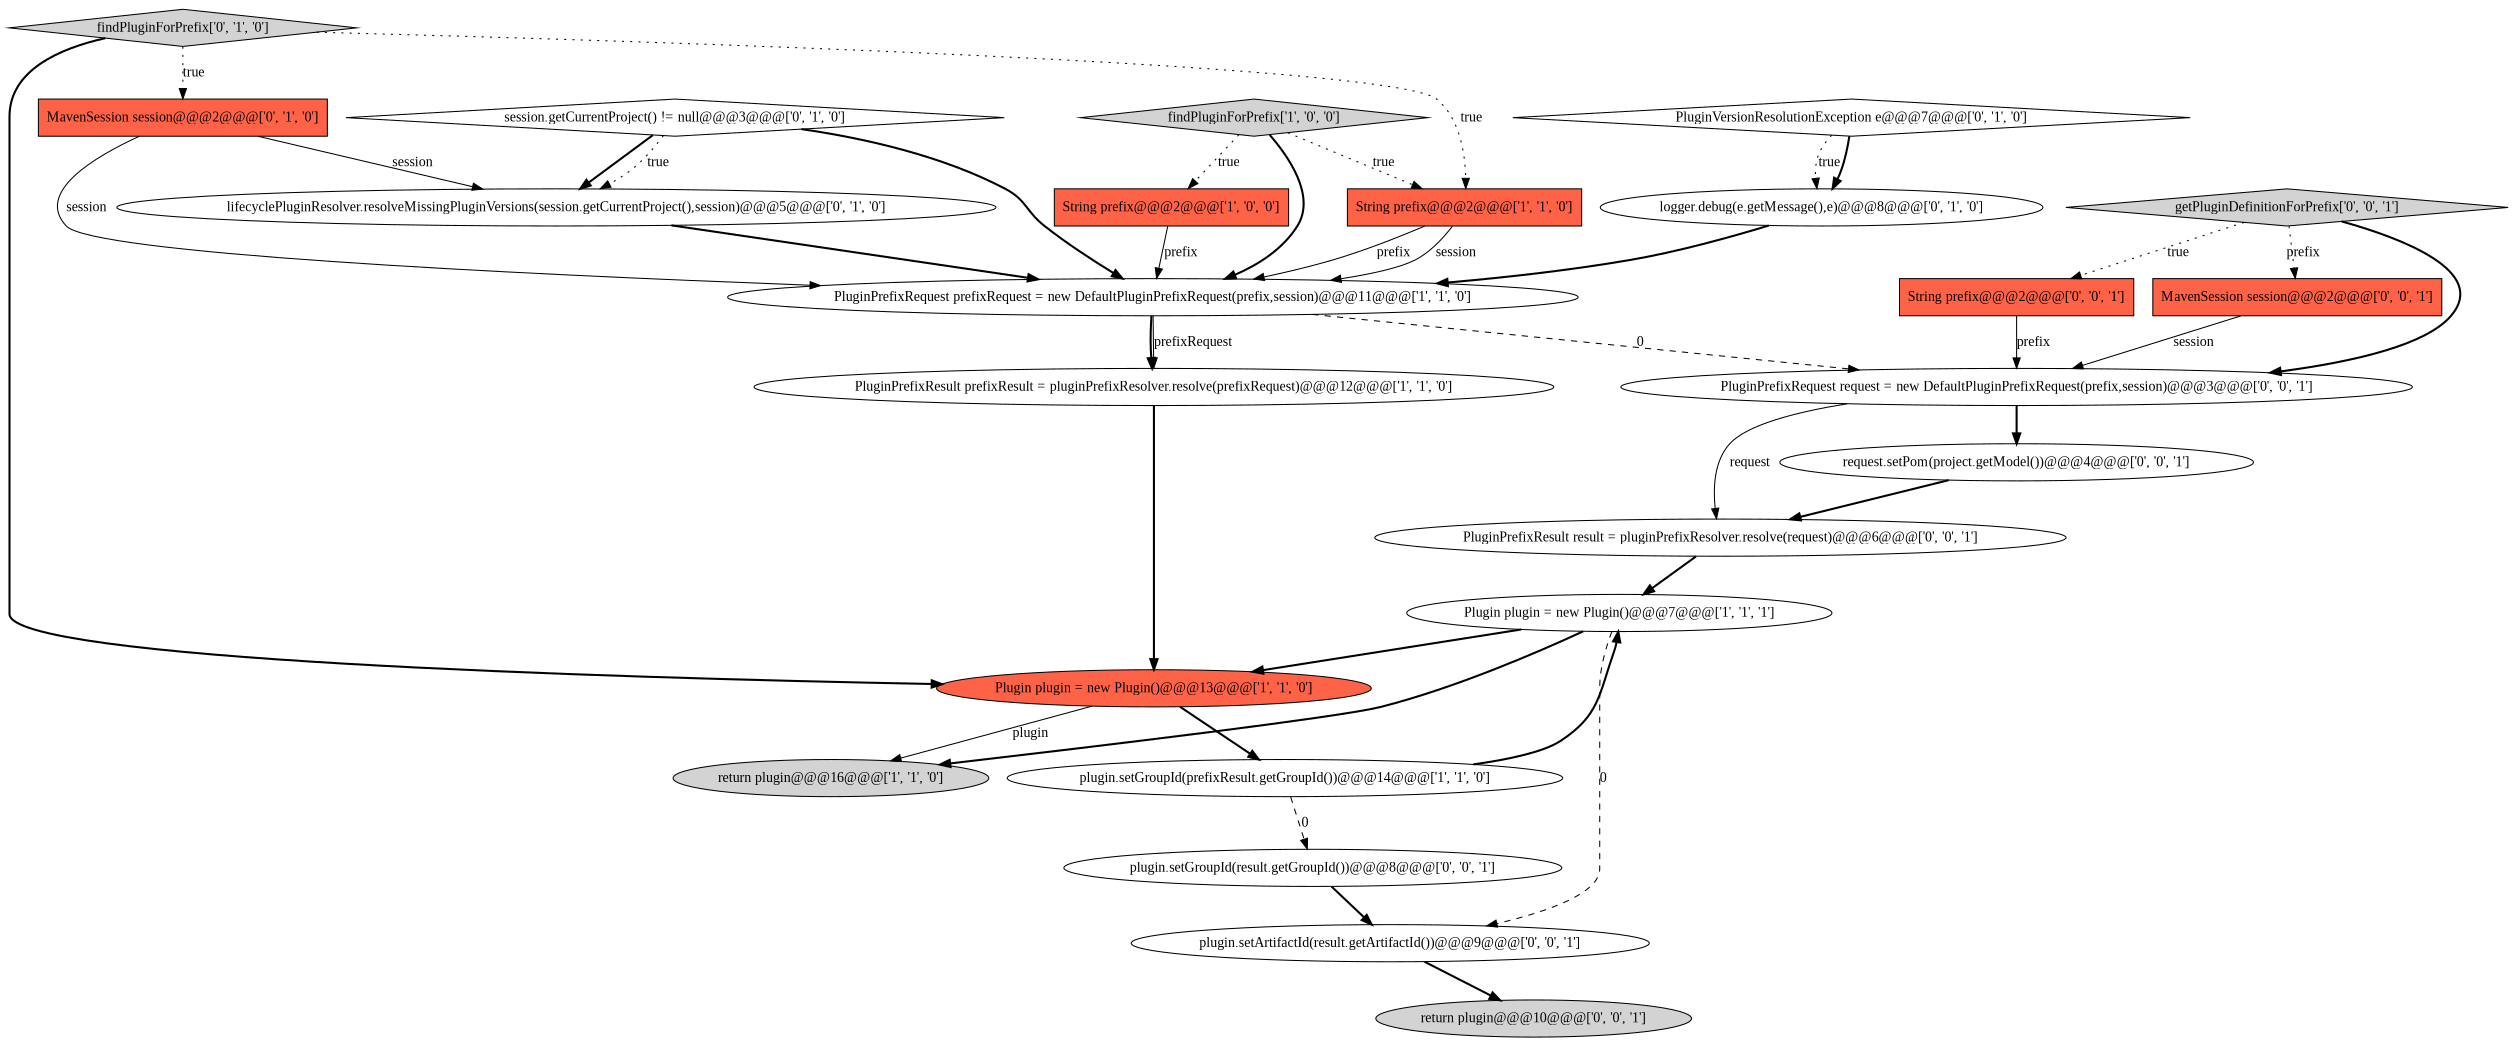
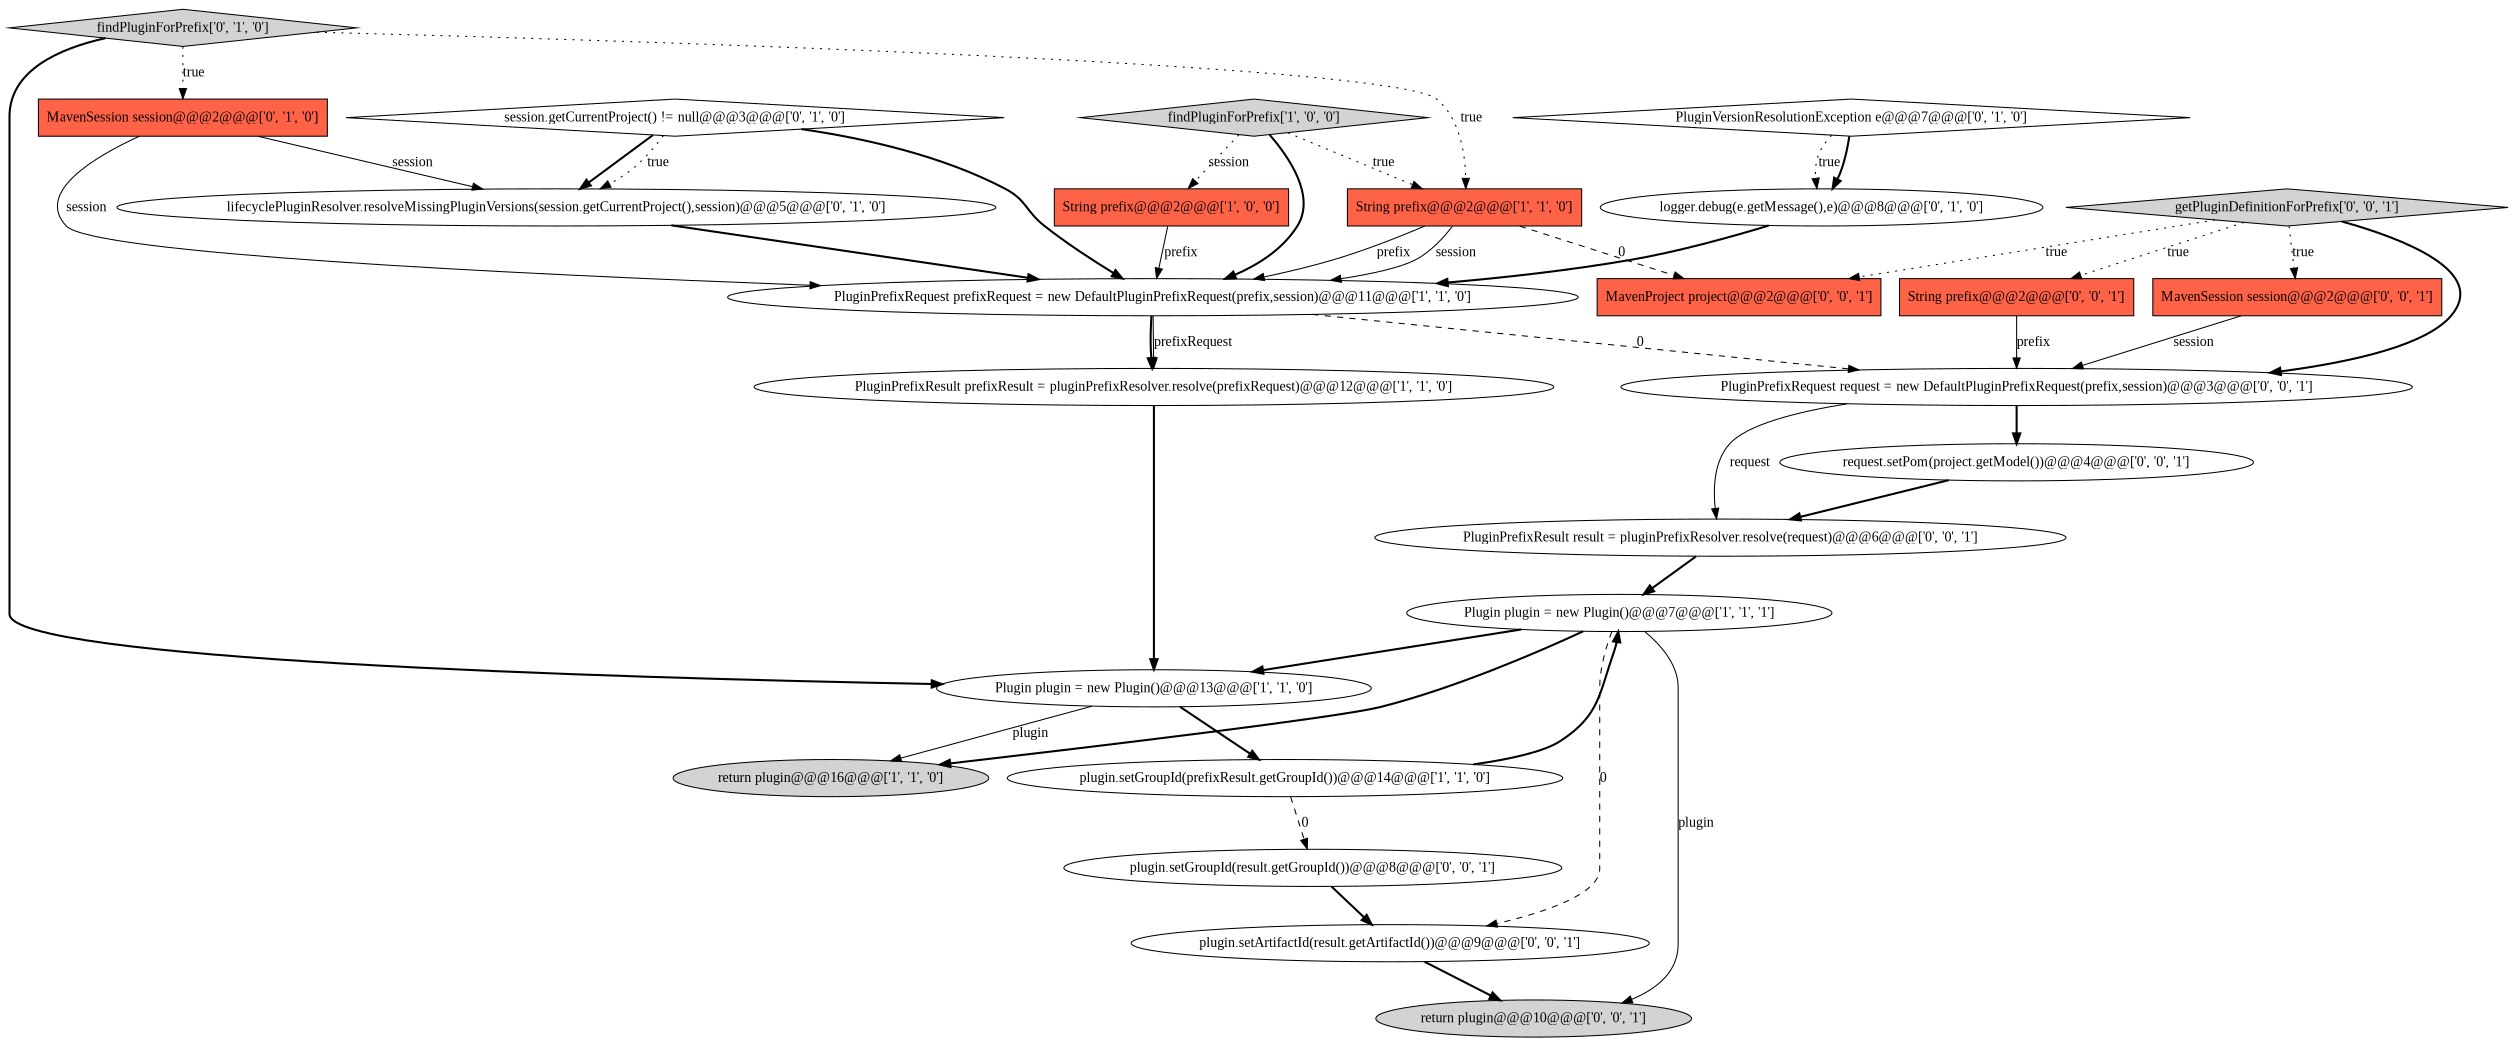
edge "findPluginForPrefix['1', '0', '0']" -> "String prefix@@@2@@@['1', '0', '0']": label "true" -> "session"
edge "getPluginDefinitionForPrefix['0', '0', '1']" -> "MavenSession session@@@2@@@['0', '0', '1']": label "prefix" -> "true"
node "MavenProject project@@@2@@@['0', '0', '1']": added
node "Plugin plugin = new Plugin()@@@13@@@['1', '1', '0']": fillcolor tomato -> white
edge "Plugin plugin = new Plugin()@@@7@@@['1', '1', '1']" -> "return plugin@@@10@@@['0', '0', '1']": added, label "plugin"
